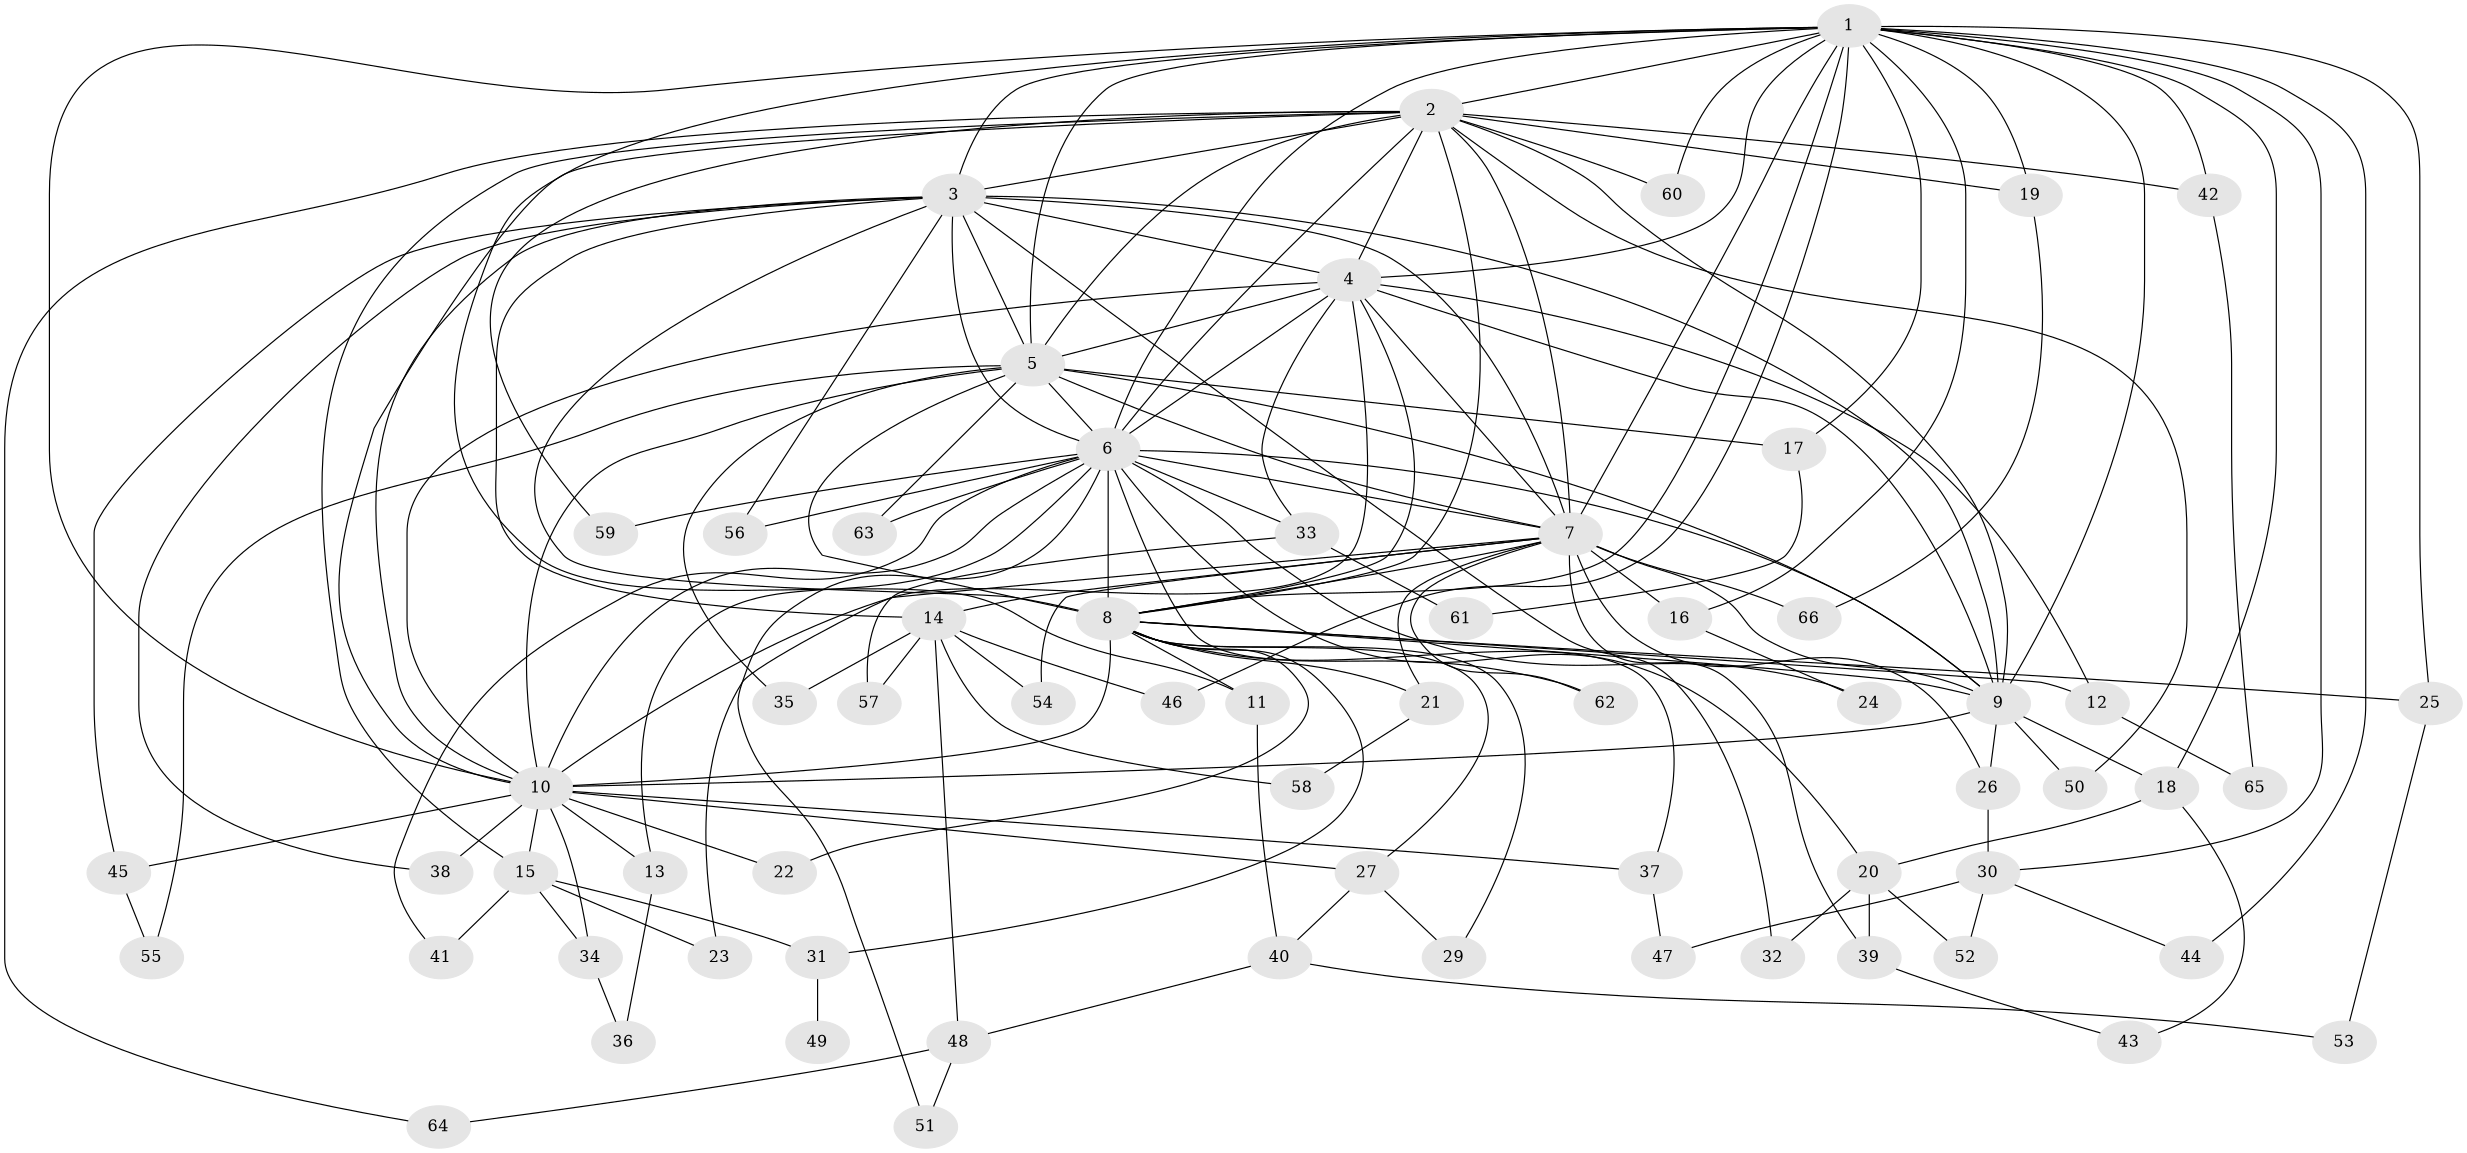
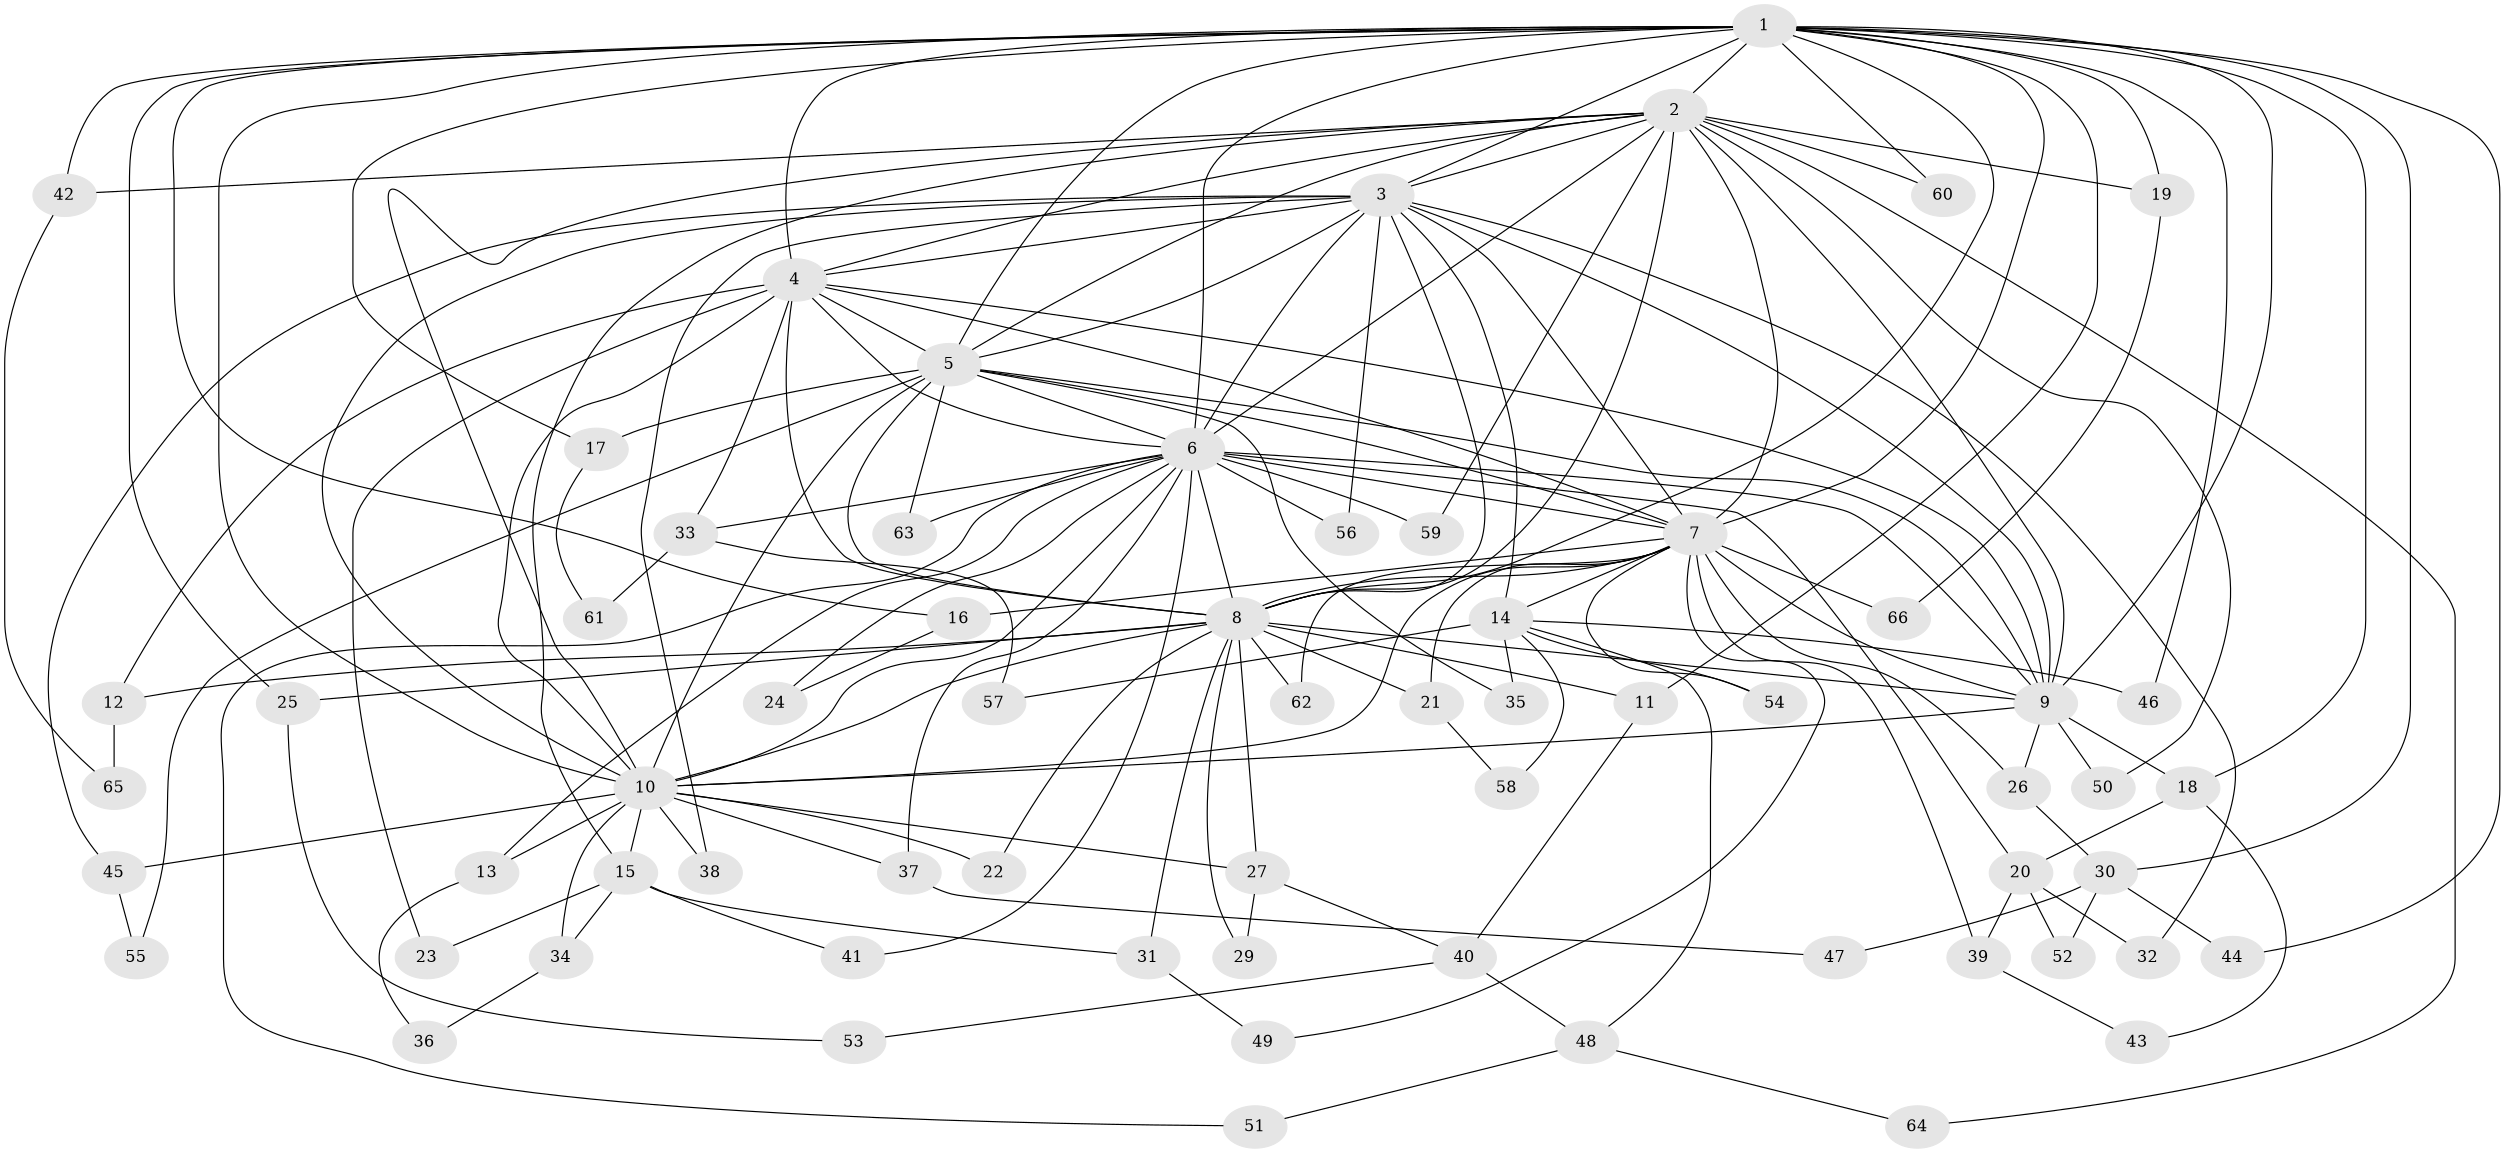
edge "7" -- "49": added
